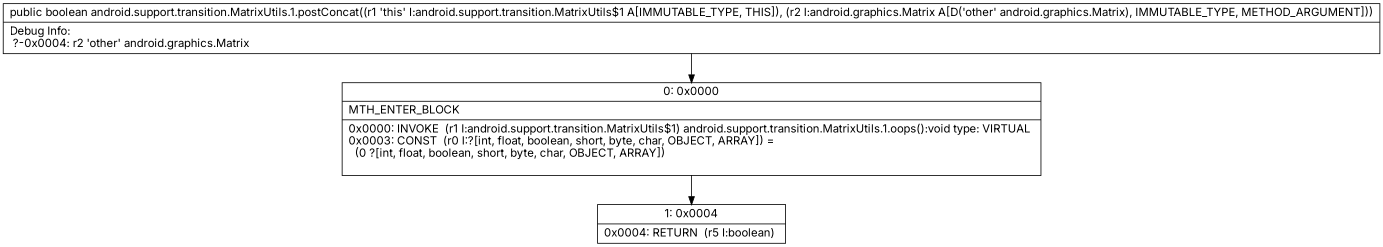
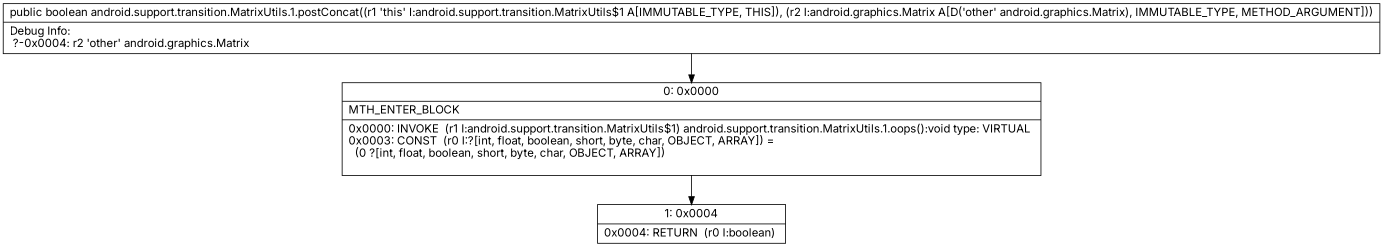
node "1: 0x0004": text "0x0004: RETURN  (r5 I:boolean)" -> "0x0004: RETURN  (r0 I:boolean)"
